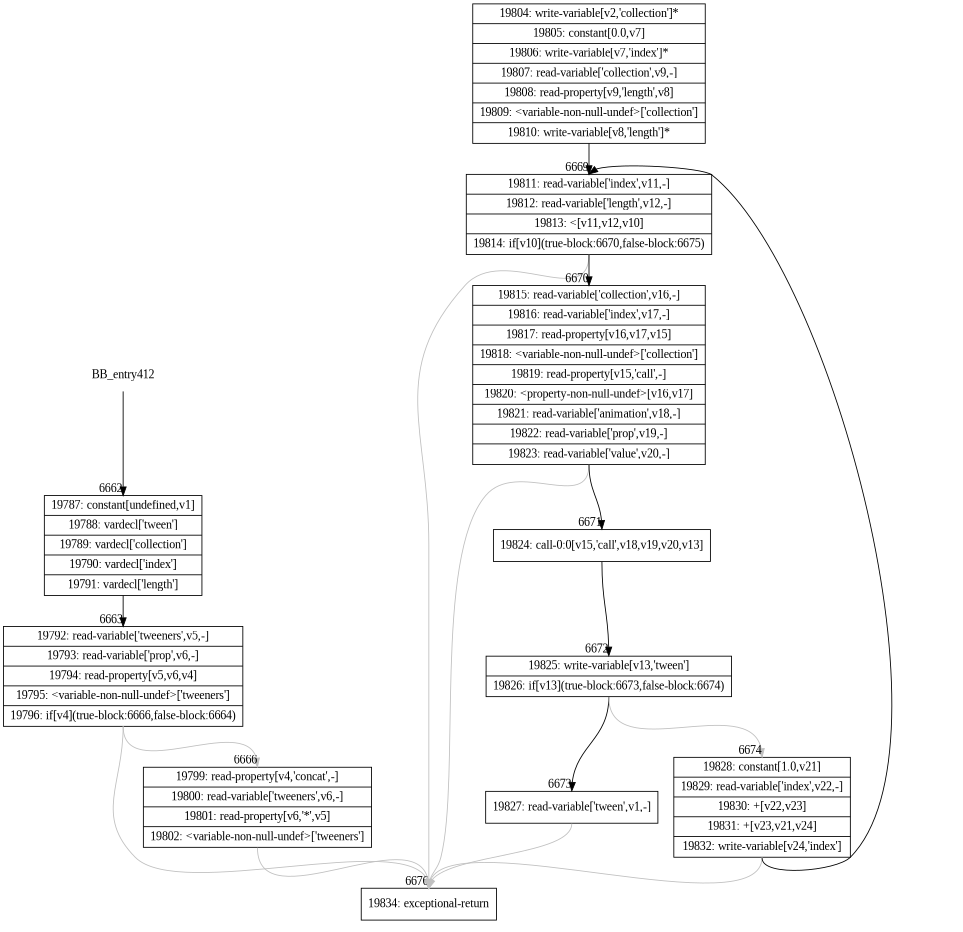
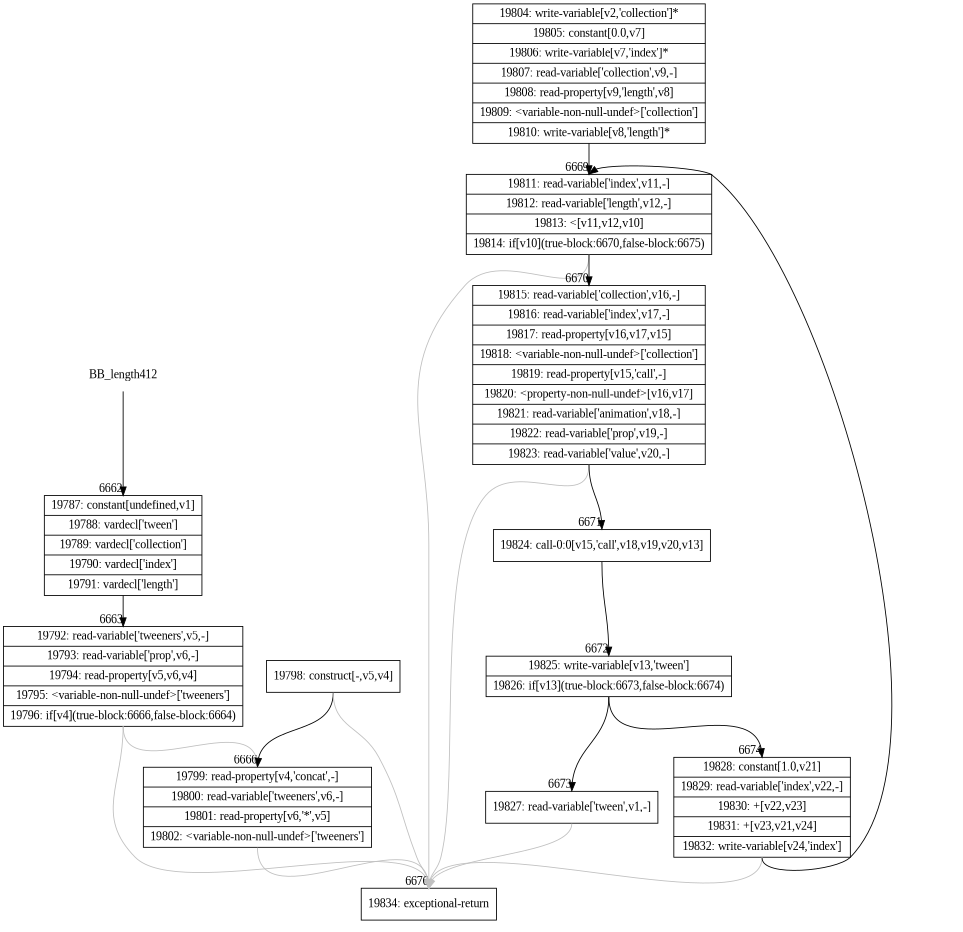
node "BB_entry412": label "BB_entry412" -> "BB_length412"
node "19798: construct[-,v5,v4]": added
edge "19825: write-variable[v13,'tween']" -> "19828: constant[1.0,v21]": color gray -> black
